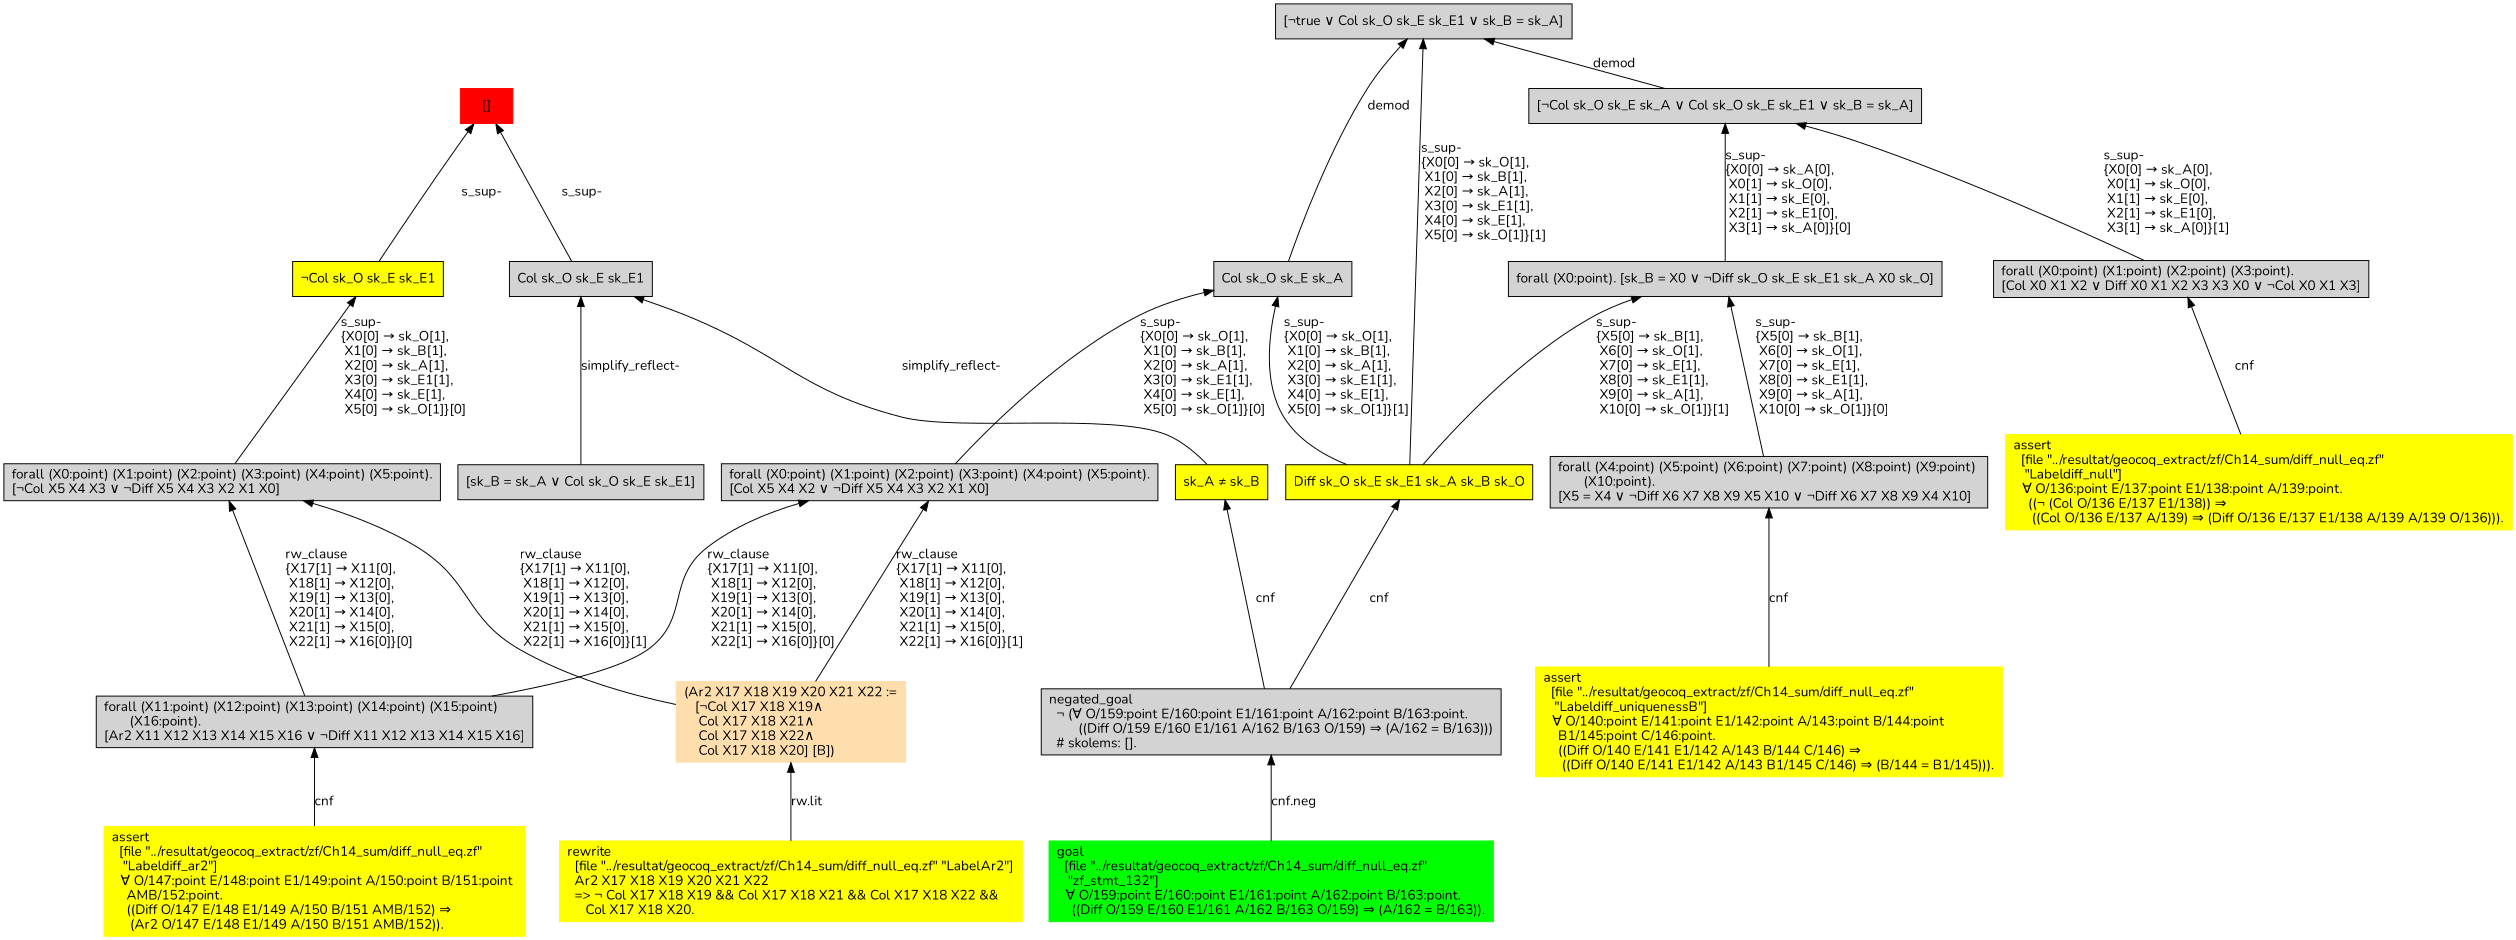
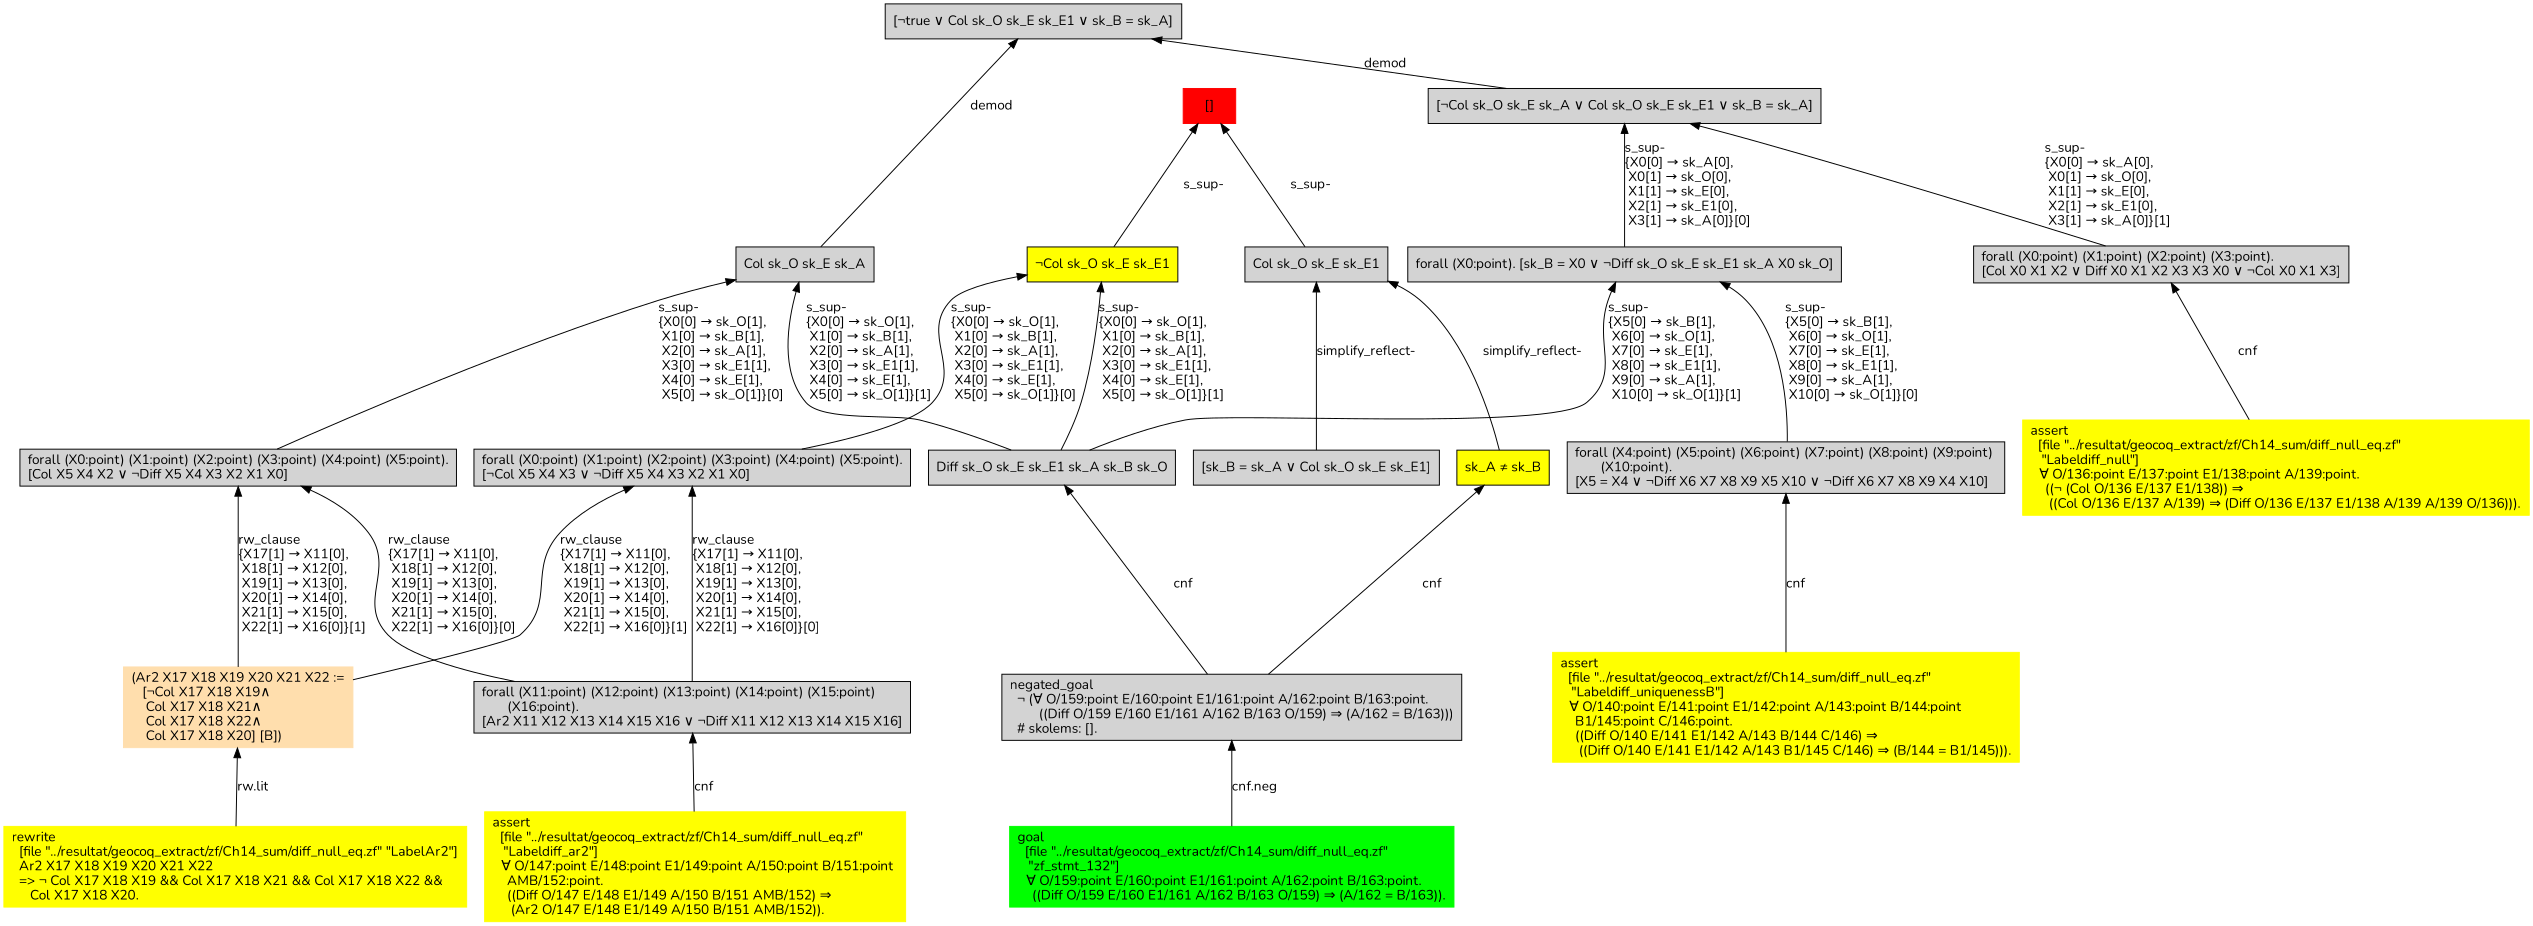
edge "Diff sk_O sk_E sk_E1 sk_A sk_B sk_O" -> "[¬true ∨ Col sk_O sk_E sk_E1 ∨ sk_B = sk_A]": now "Diff sk_O sk_E sk_E1 sk_A sk_B sk_O" -> "¬Col sk_O sk_E sk_E1"
node "Diff sk_O sk_E sk_E1 sk_A sk_B sk_O": fillcolor yellow -> lightgrey
